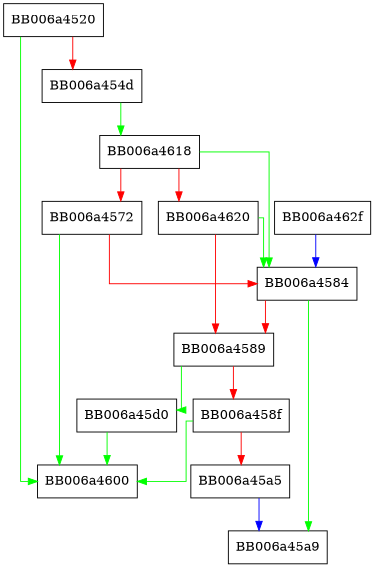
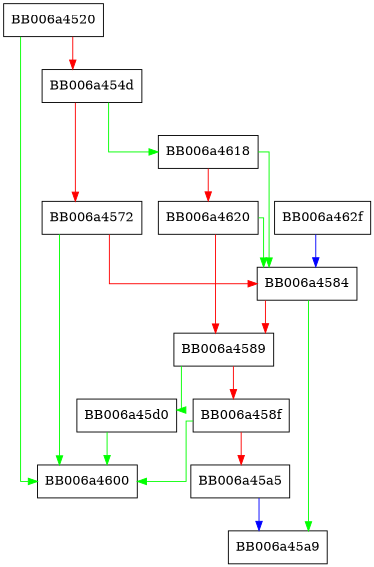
edge "BB006a4618" -> "BB006a4572": now "BB006a454d" -> "BB006a4572"
